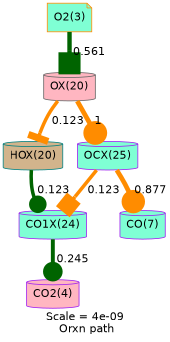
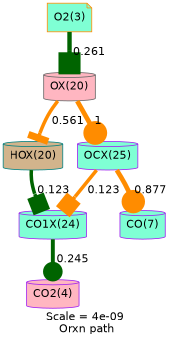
edge "O2(3)" -> "OX(20)": label " 0.561" -> " 0.261"
edge "OX(20)" -> "HOX(20)": label " 0.123" -> " 0.561"
edge "HOX(20)" -> "CO1X(24)": arrowhead dot -> box
